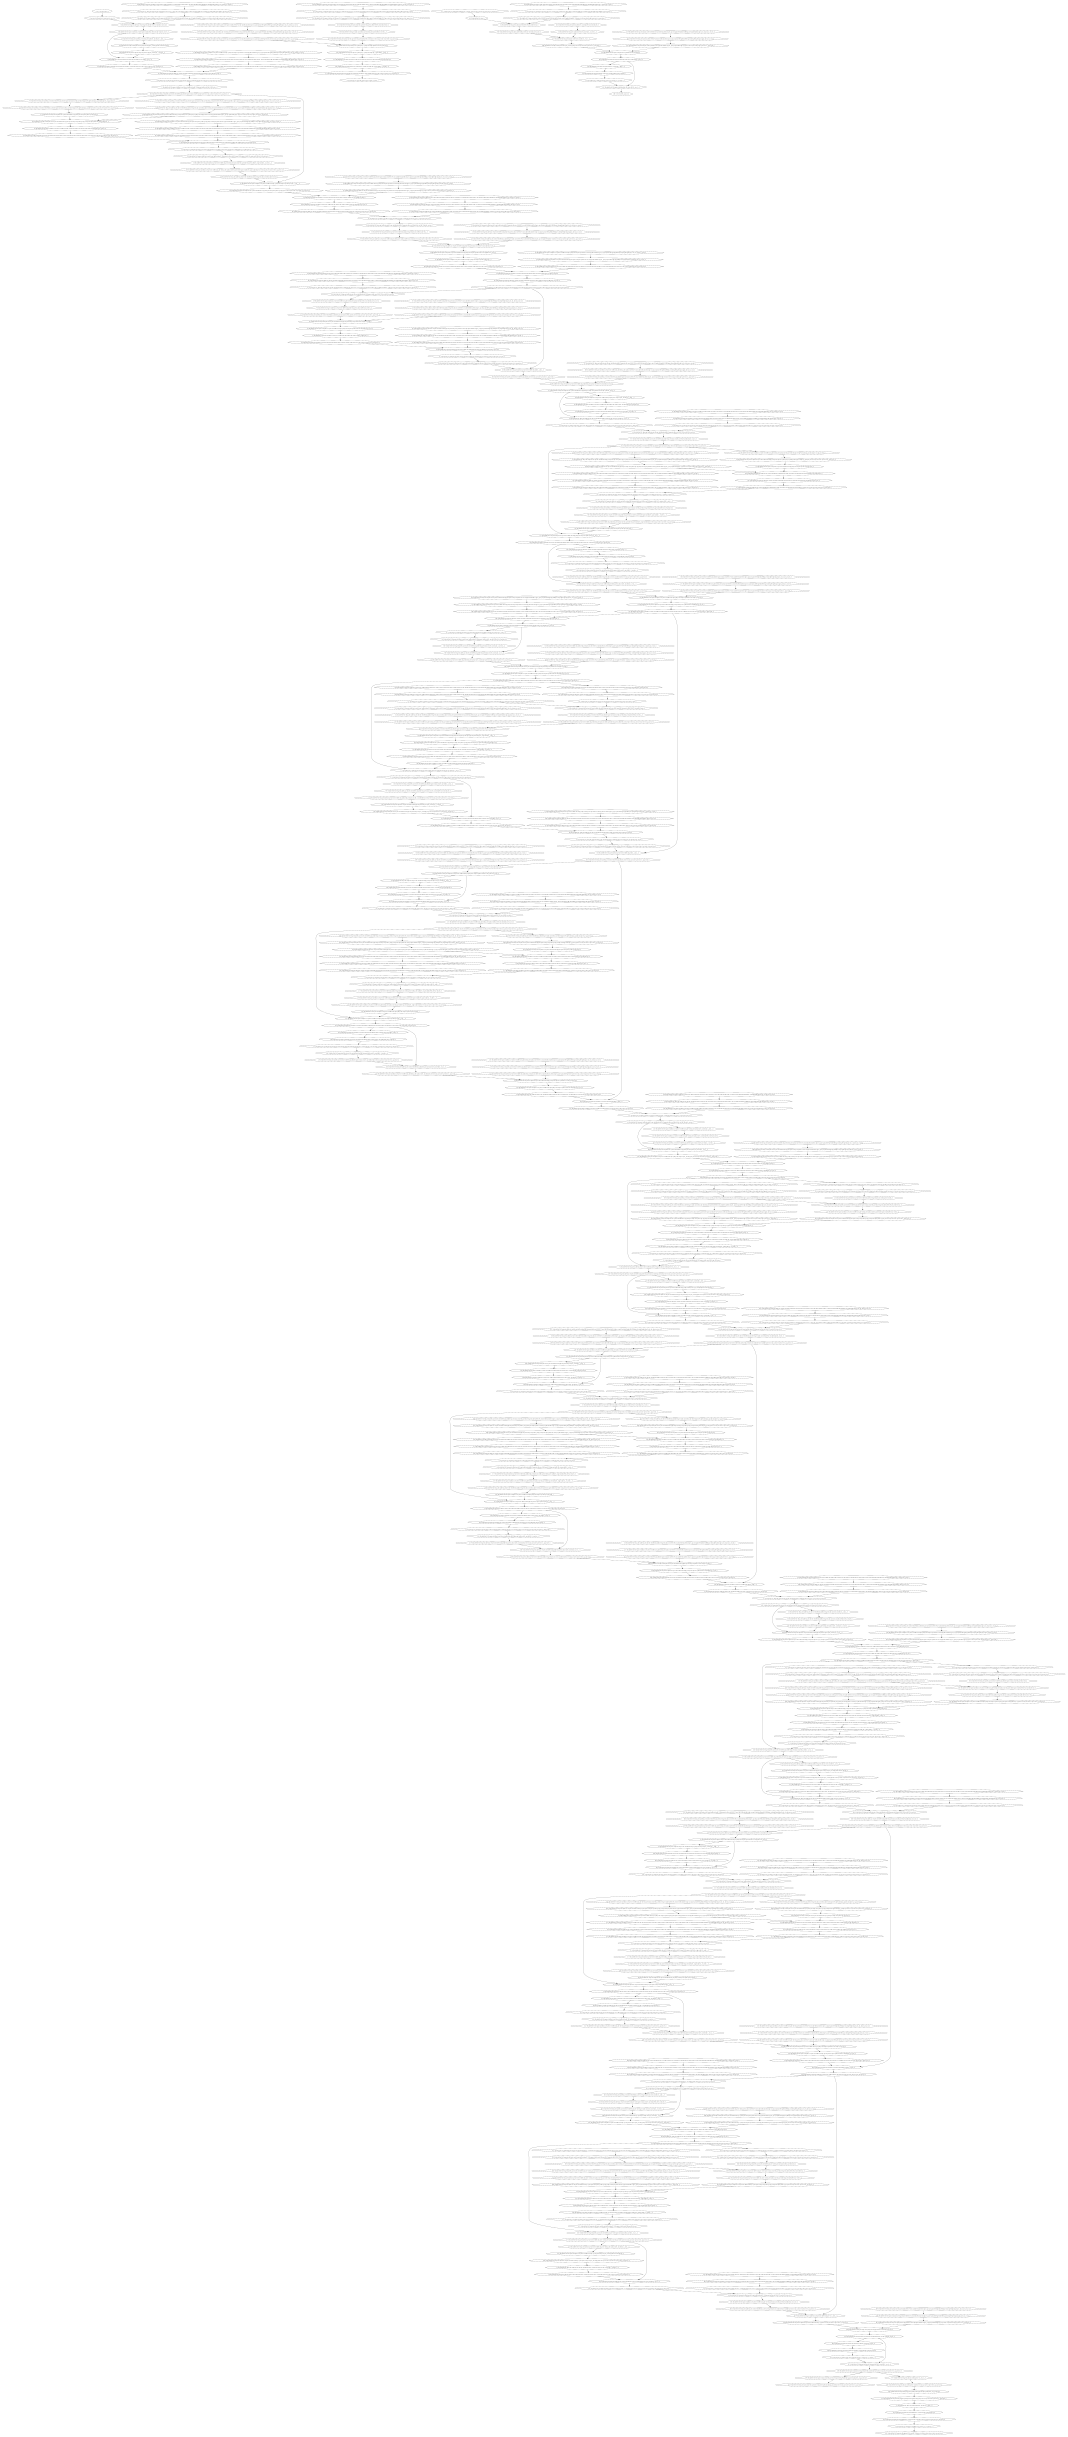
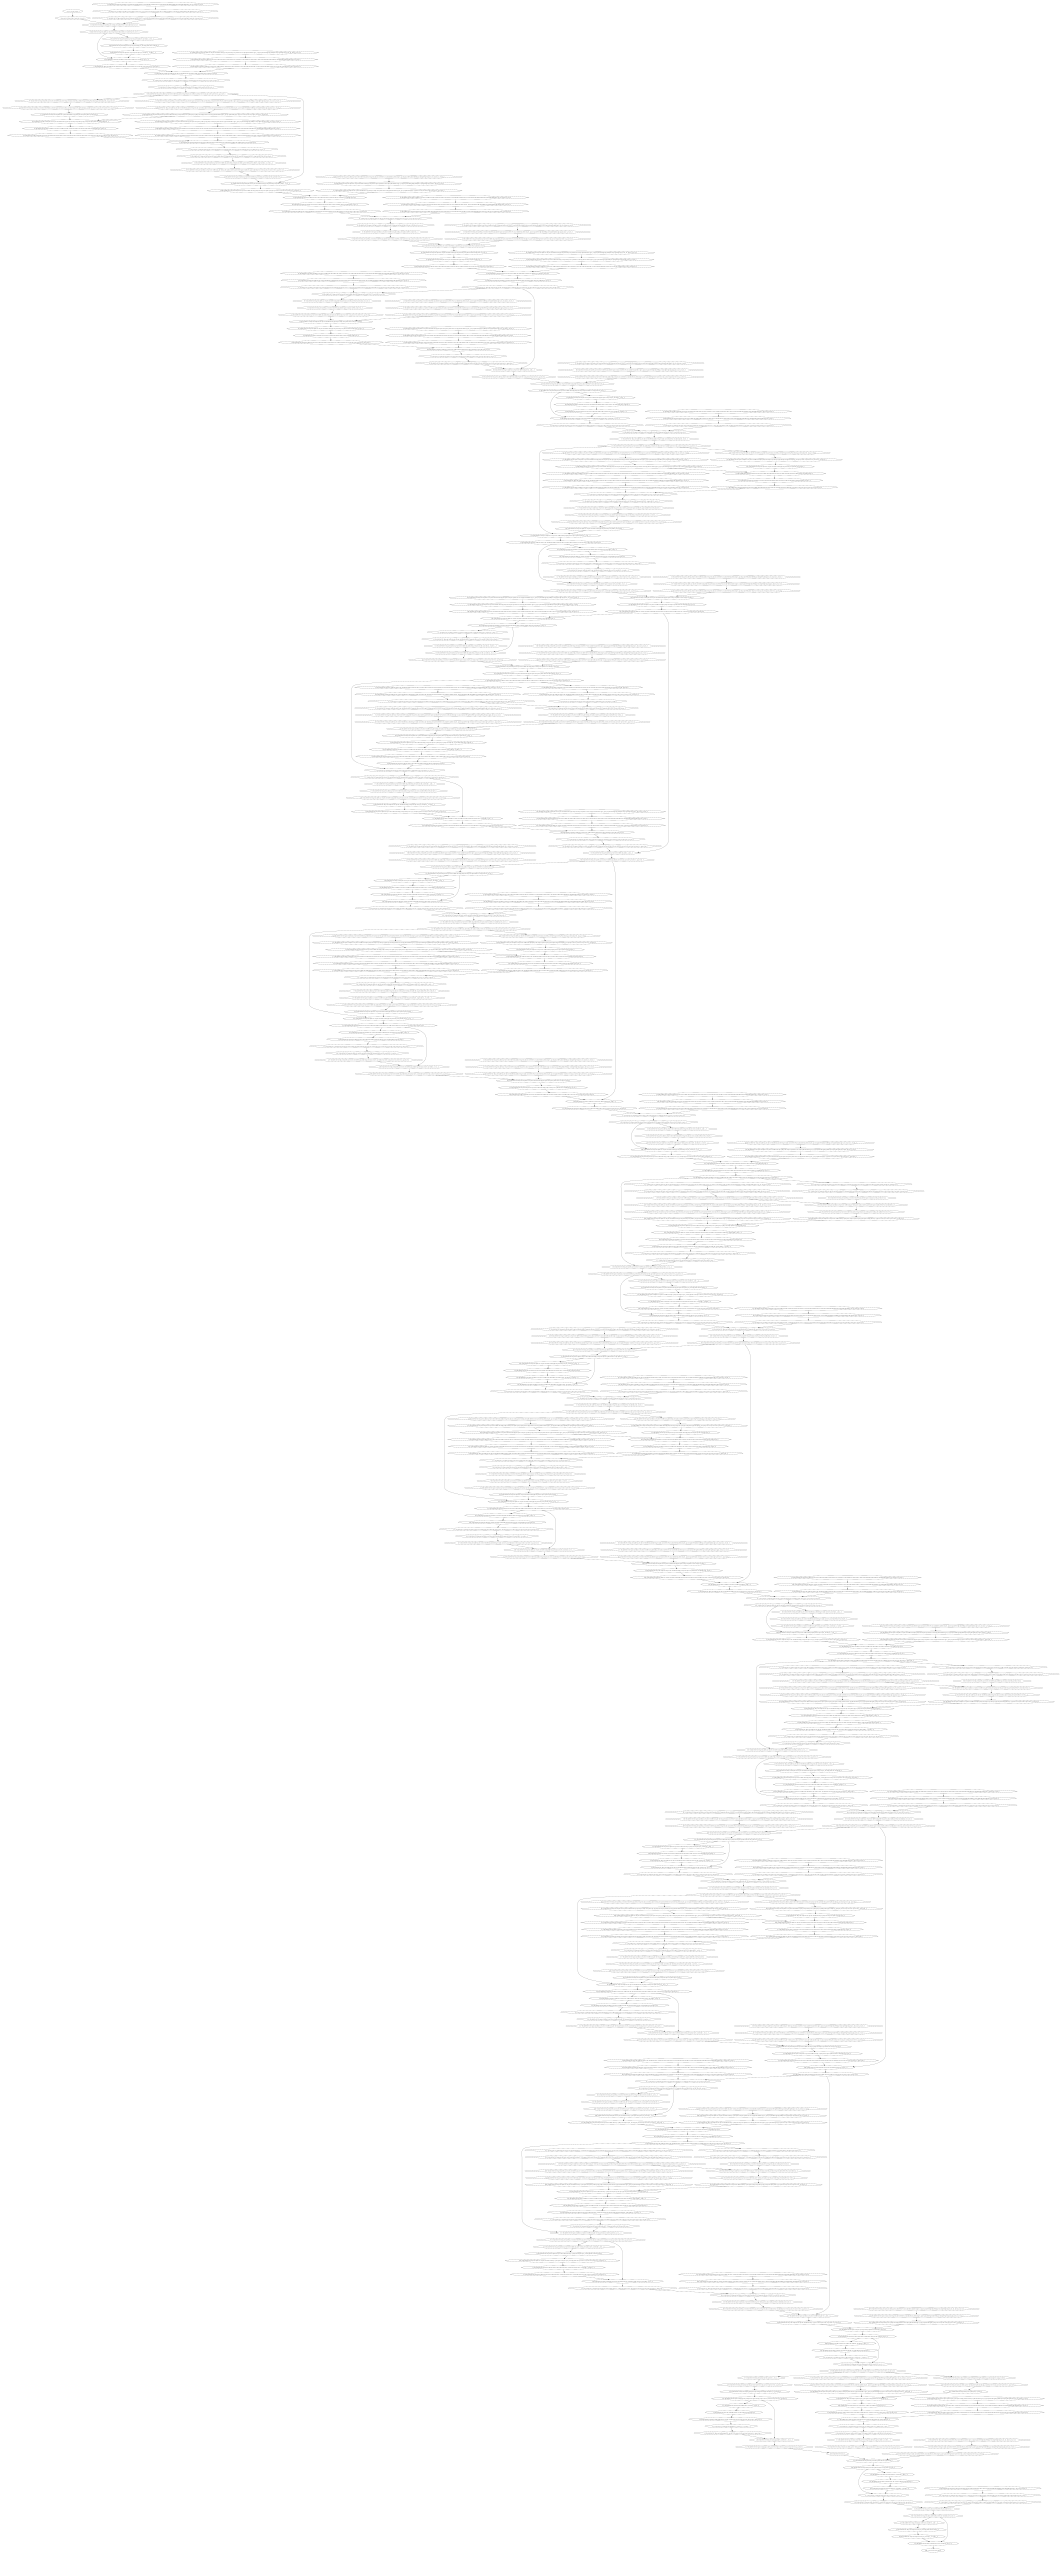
node "516 MobileNetV3/Sequential[conv]/SELayer[1]/view_1": removed
node "501 MobileNetV3/Sequential[conv]/SELayer[1]/view_0": added
node "526 MobileNetV3/Sequential[avgpool]/h_swish[1]/__mul___0": added
node "534 MobileNetV3/Sequential[classifier]/h_swish[2]/__add___0": added
